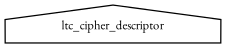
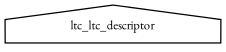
node "ltc_cipher_descriptor": label "ltc_cipher_descriptor" -> "ltc_ltc_descriptor"
